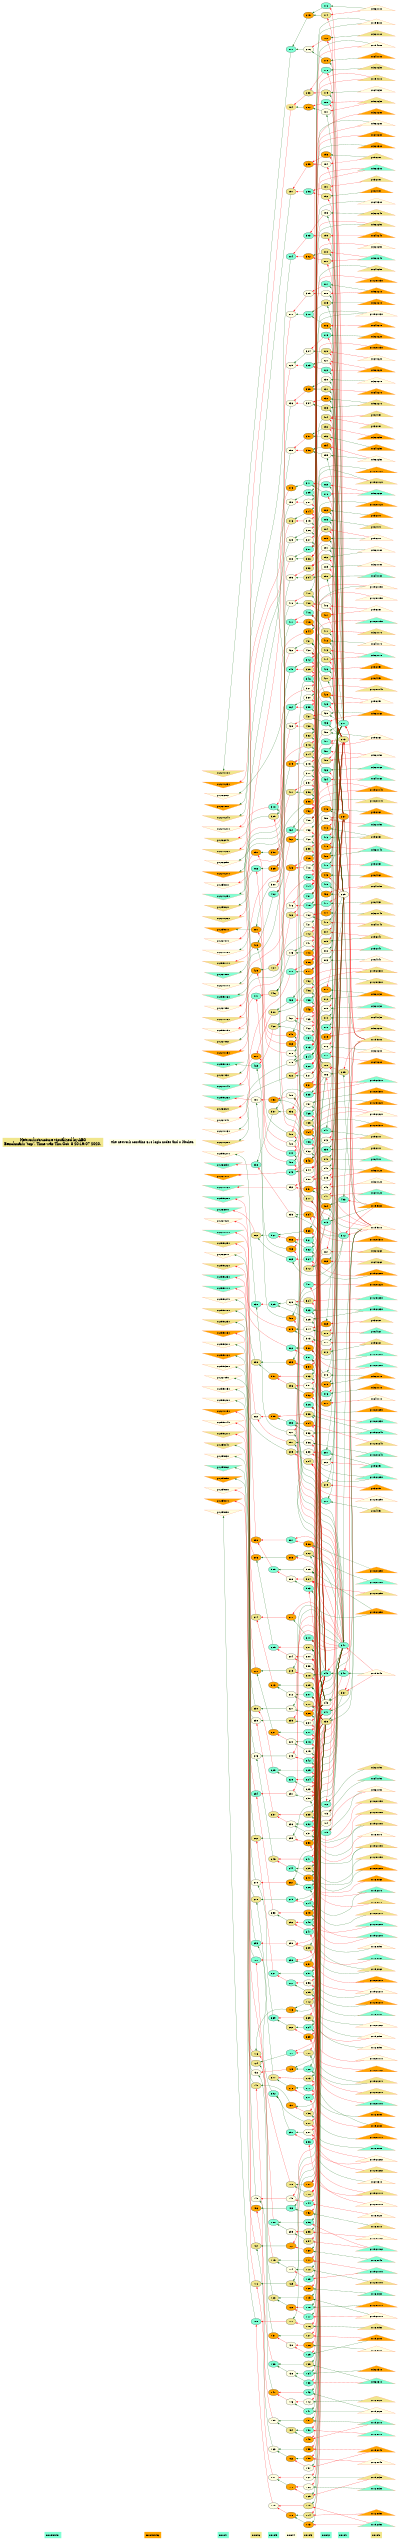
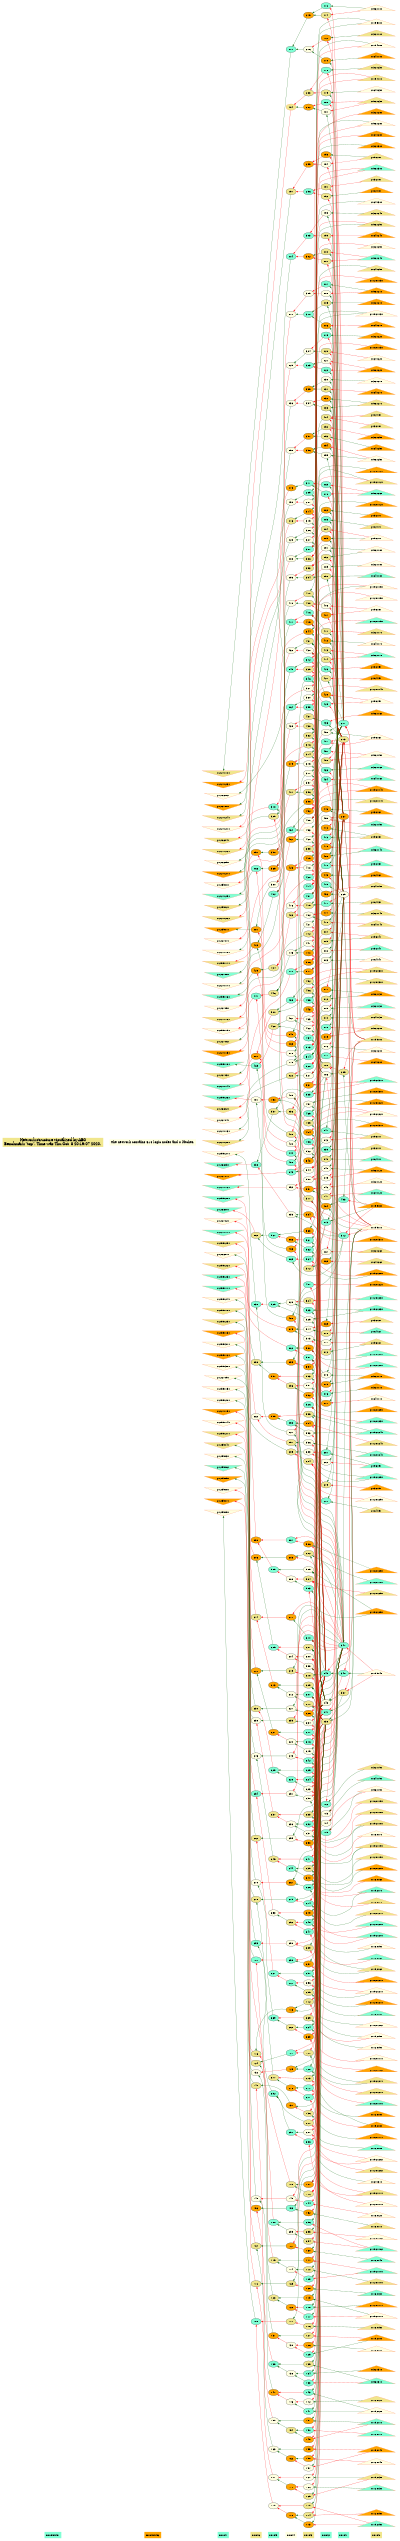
node "435": removed
node "475": fillcolor aquamarine -> khaki
edge "343" -> "344": added
